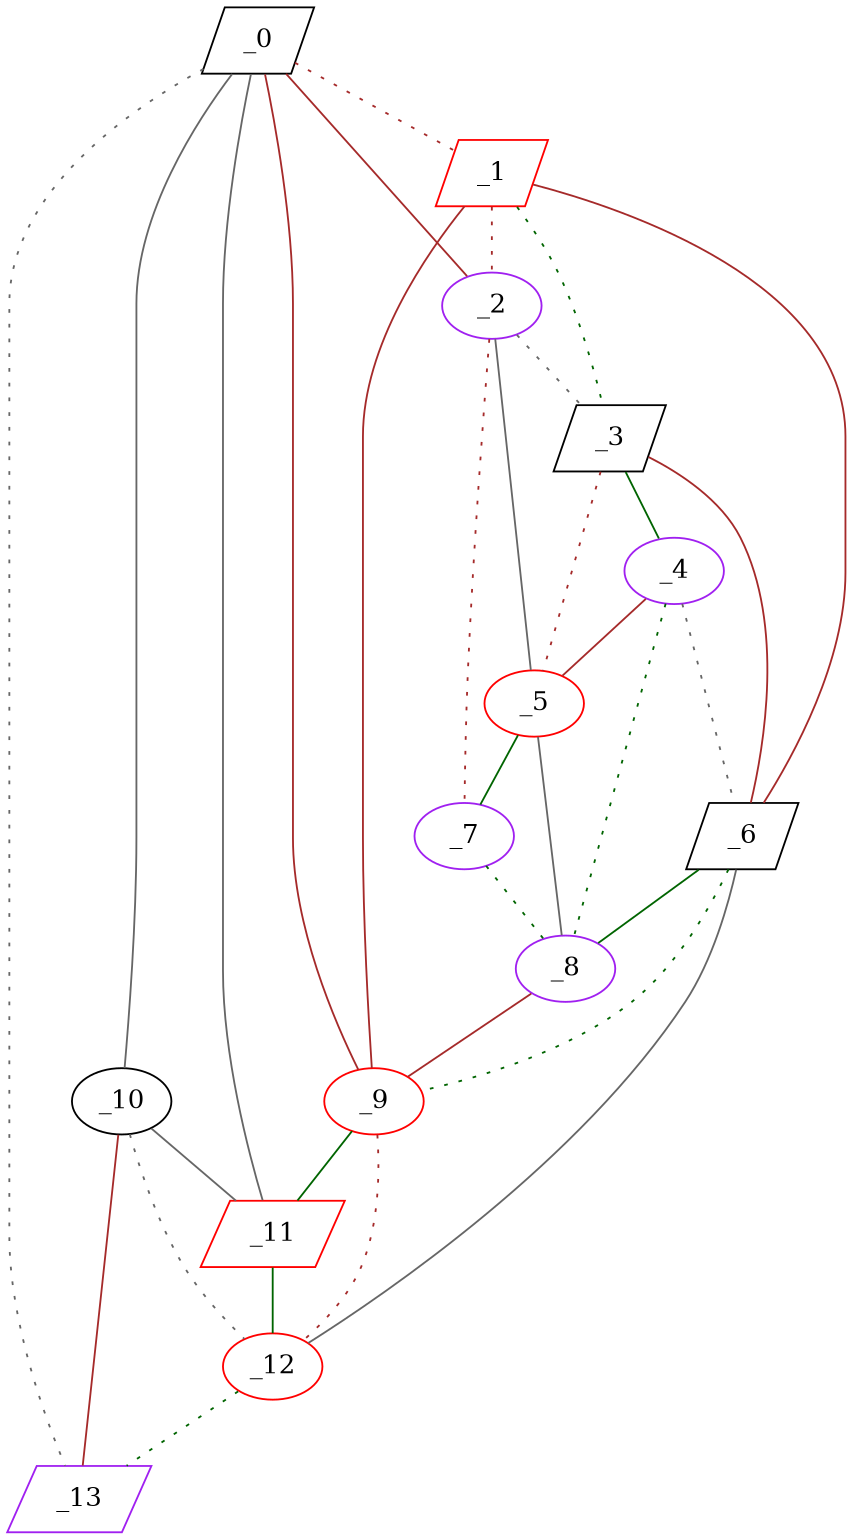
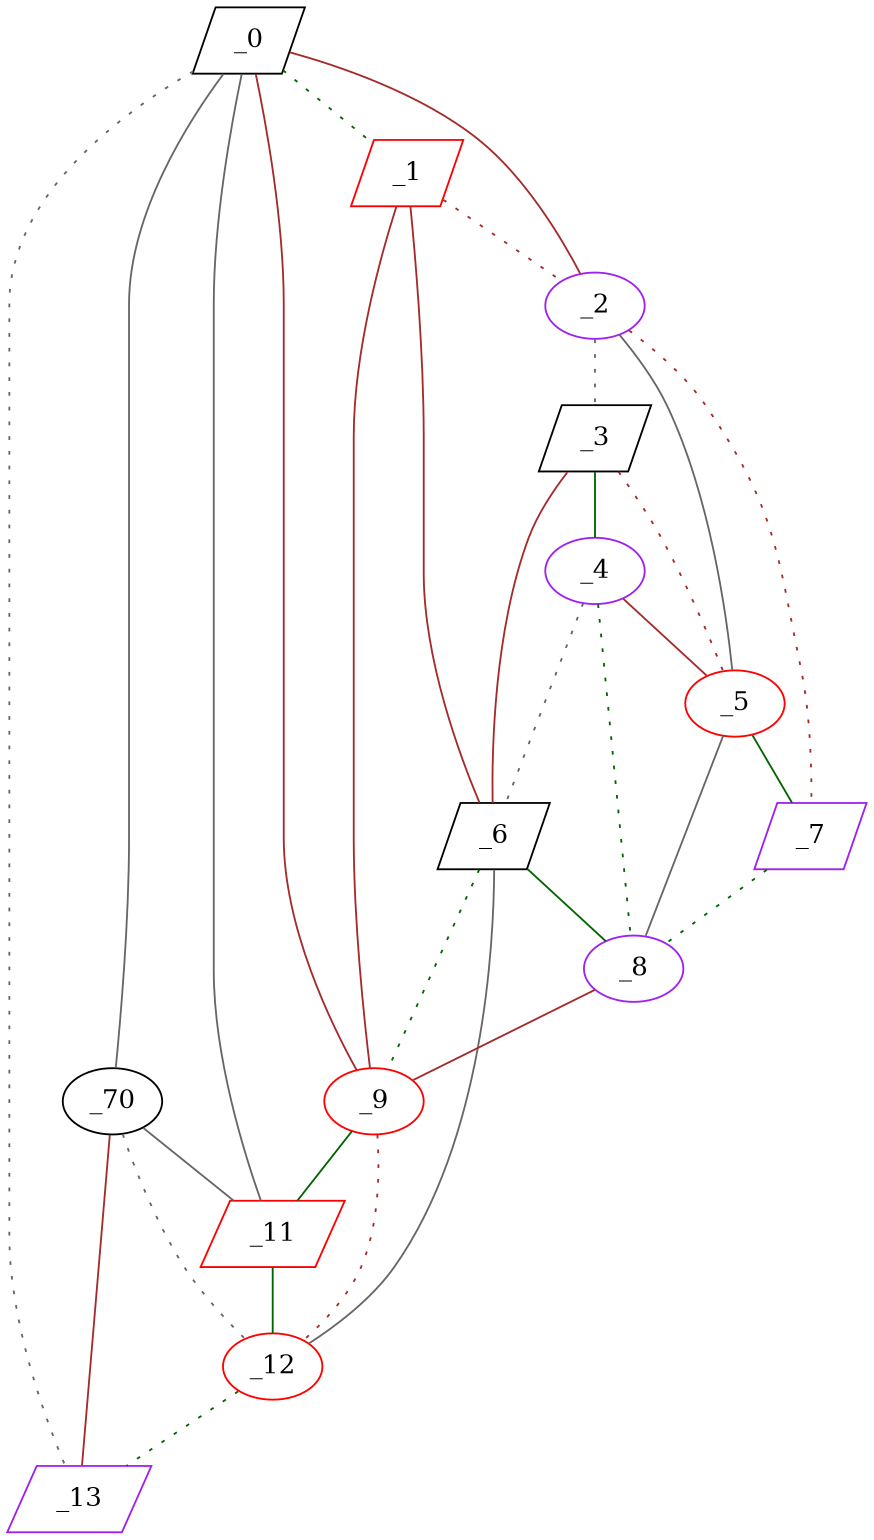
edge "_0" -- "_1": color brown -> darkgreen
edge "_1" -- "_3": removed
node "_7": shape ellipse -> parallelogram
node "_10": label "_10" -> "_70"
